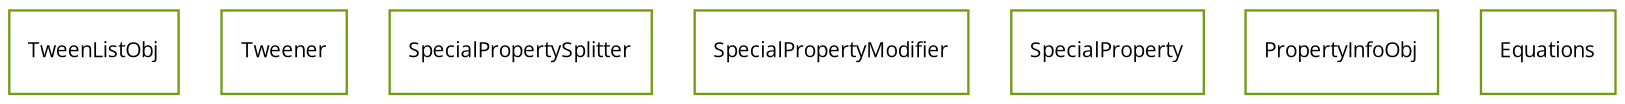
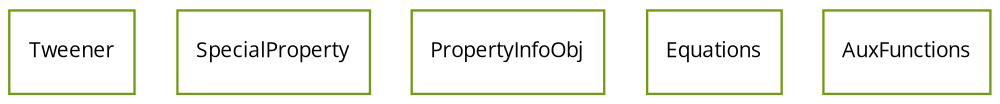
node "TweenListObj": removed
node "SpecialPropertySplitter": removed
node "SpecialPropertyModifier": removed
node "AuxFunctions": added
